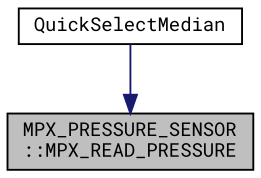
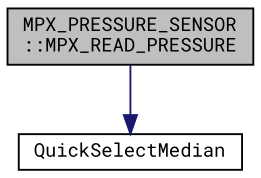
edge "QuickSelectMedian" -> "MPX_PRESSURE_SENSOR ::MPX_READ_PRESSURE": reversed
